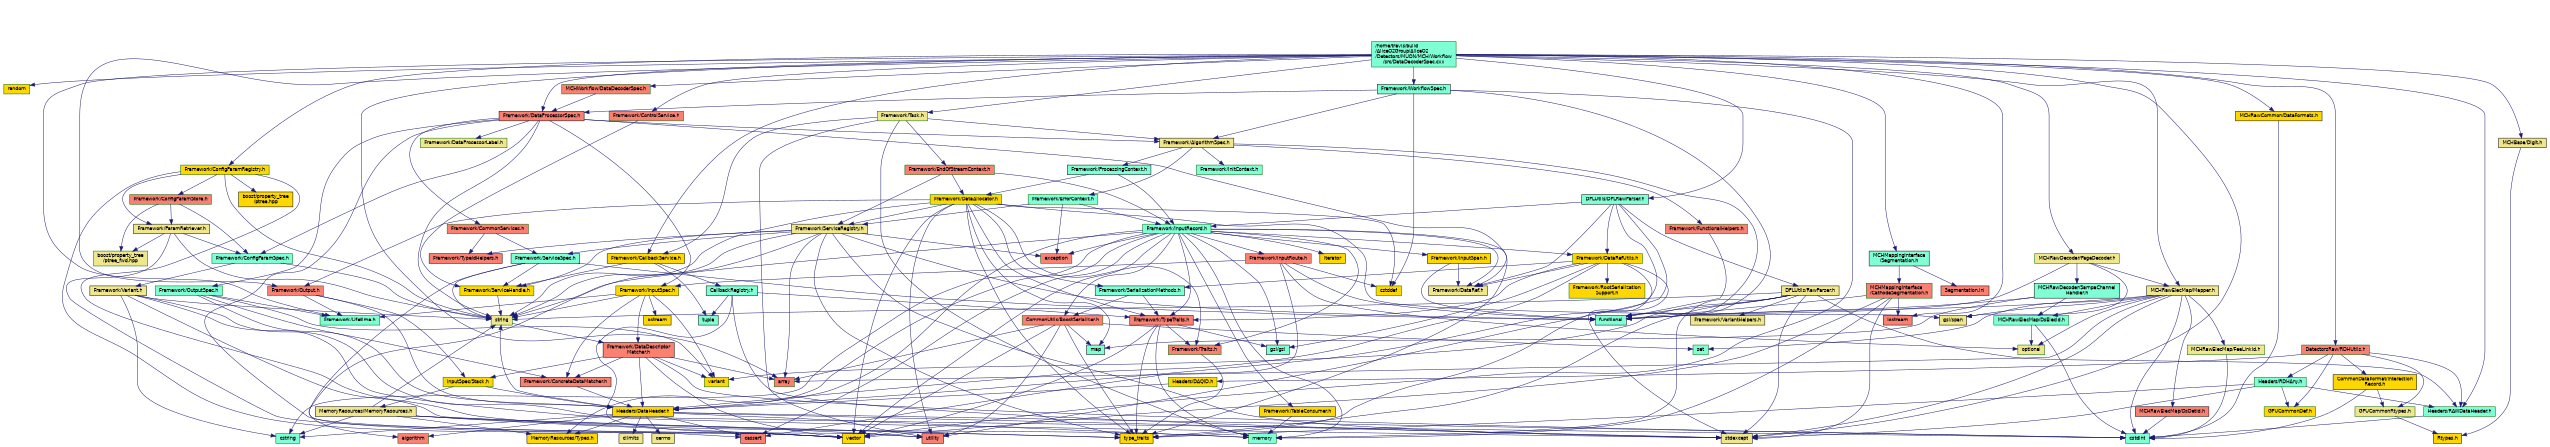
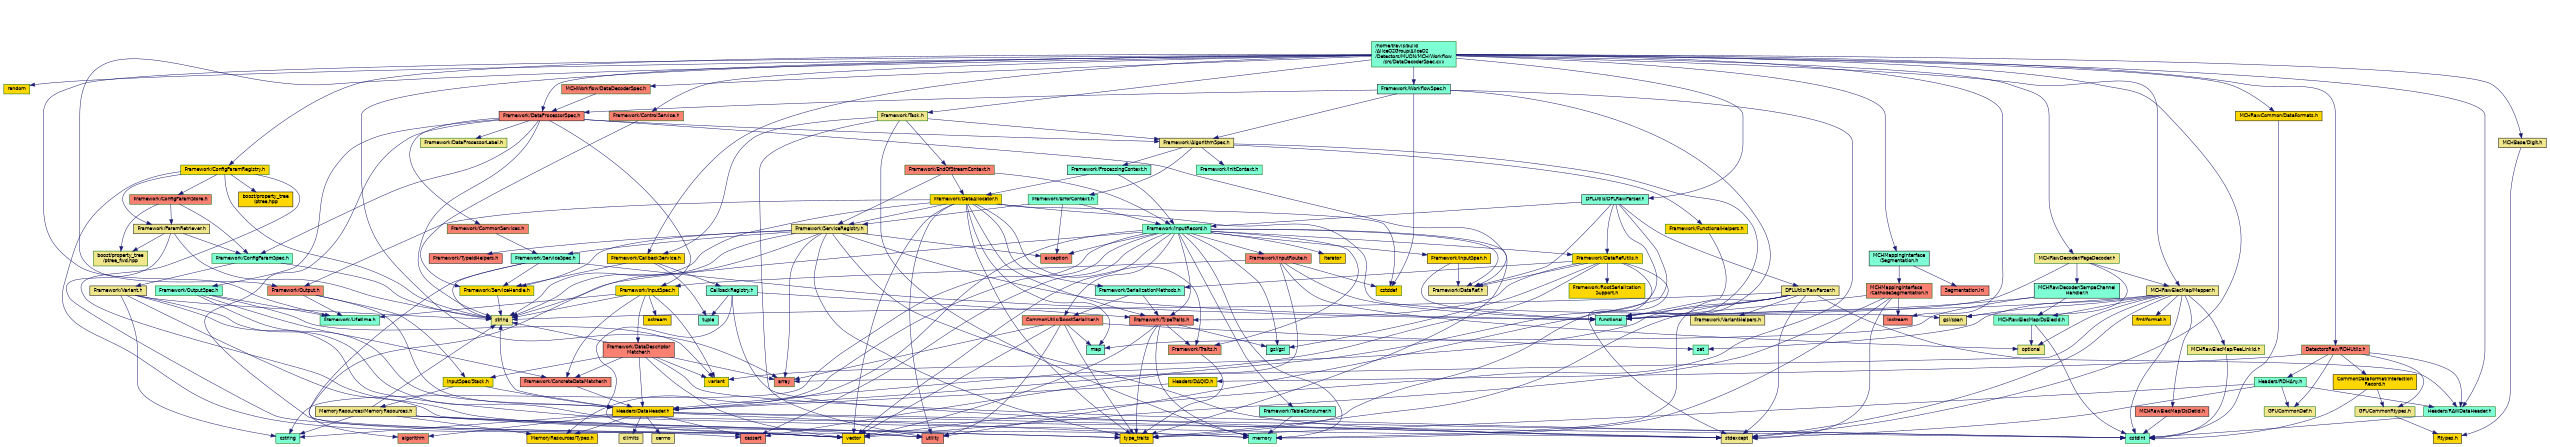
node "Framework/FunctionalHelpers.h": fillcolor salmon -> gold
edge "Framework/CommonServices.h" -> "Framework/TypeIdHelpers.h": removed
node "fmt/format.h": added
edge "string" -> "Framework/DataDescriptor Matcher.h": reversed
node "Framework/TableConsumer.h": fillcolor gold -> aquamarine
node "GPUCommonDef.h": fillcolor gold -> khaki
